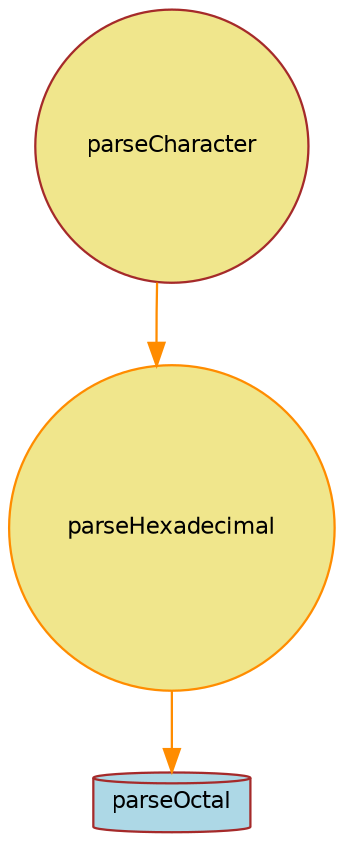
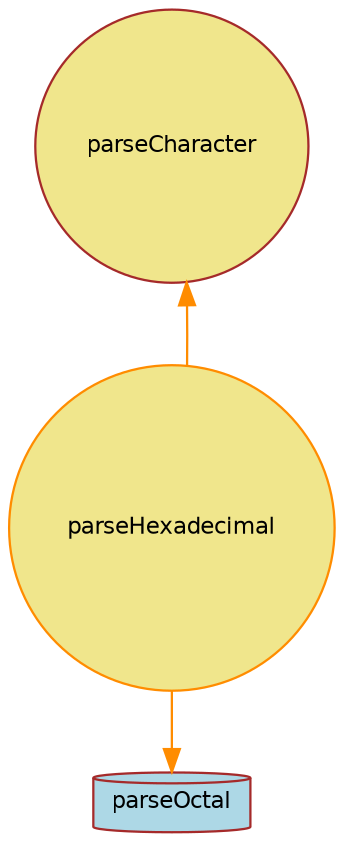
edge "parseCharacter" -> "parseHexadecimal": reversed
